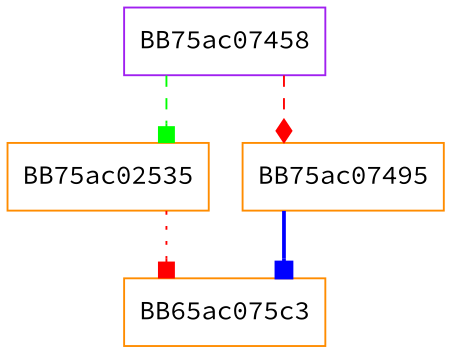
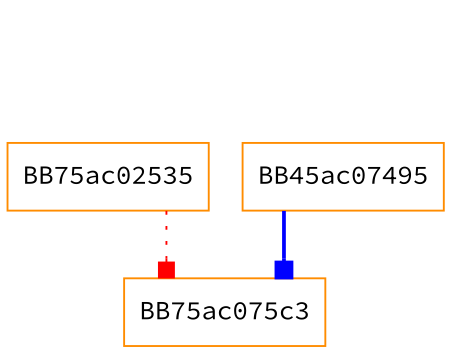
node "BB75ac07458": removed
node "BB75ac07495": label "BB75ac07495" -> "BB45ac07495"
node "BB65ac075c3": label "BB65ac075c3" -> "BB75ac075c3"
